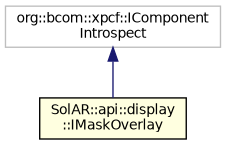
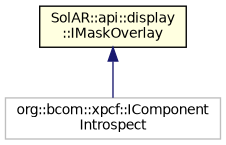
edge "SolAR::api::display ::IMaskOverlay" -> "org::bcom::xpcf::IComponent Introspect": reversed
